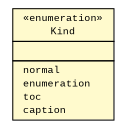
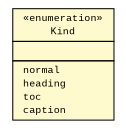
node "Kind": text "enumeration" -> "heading"
